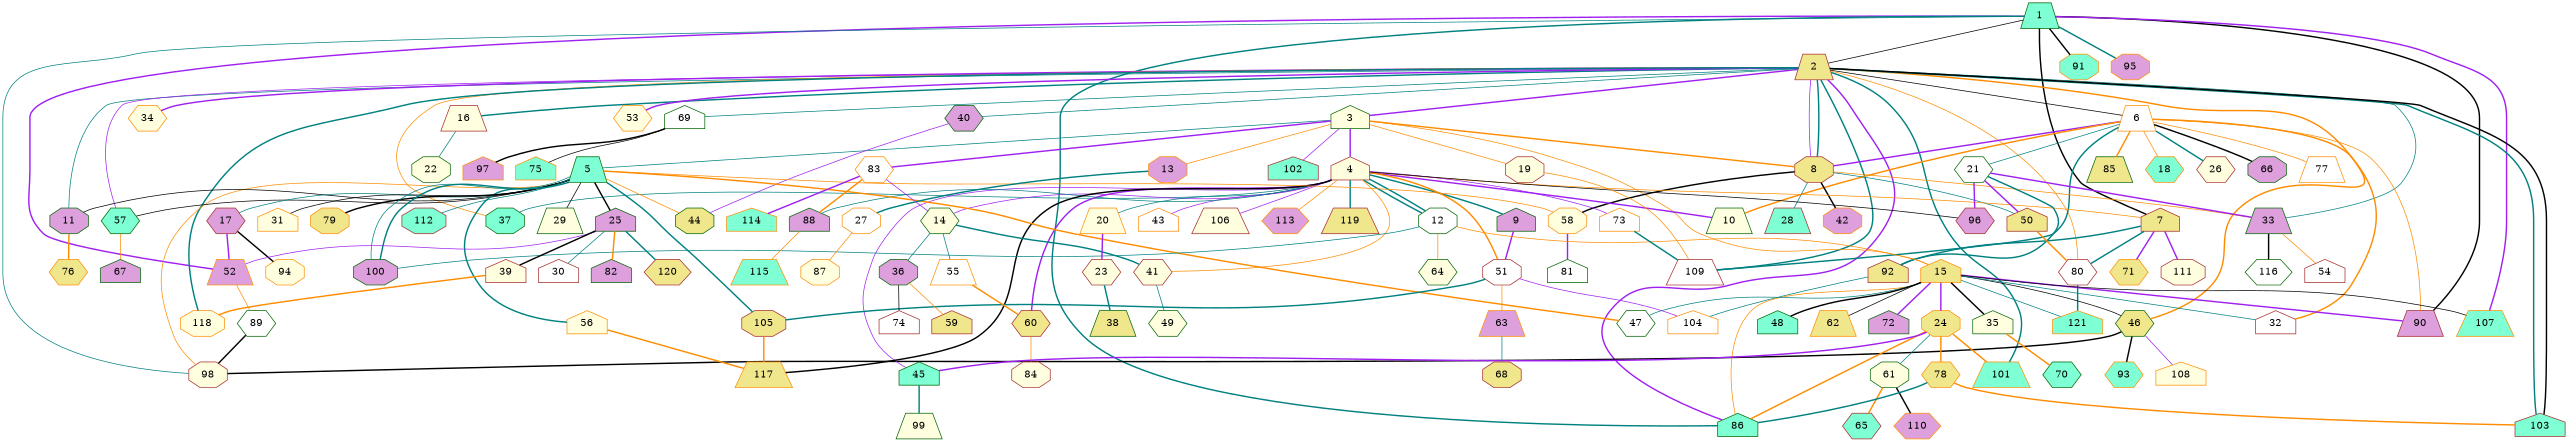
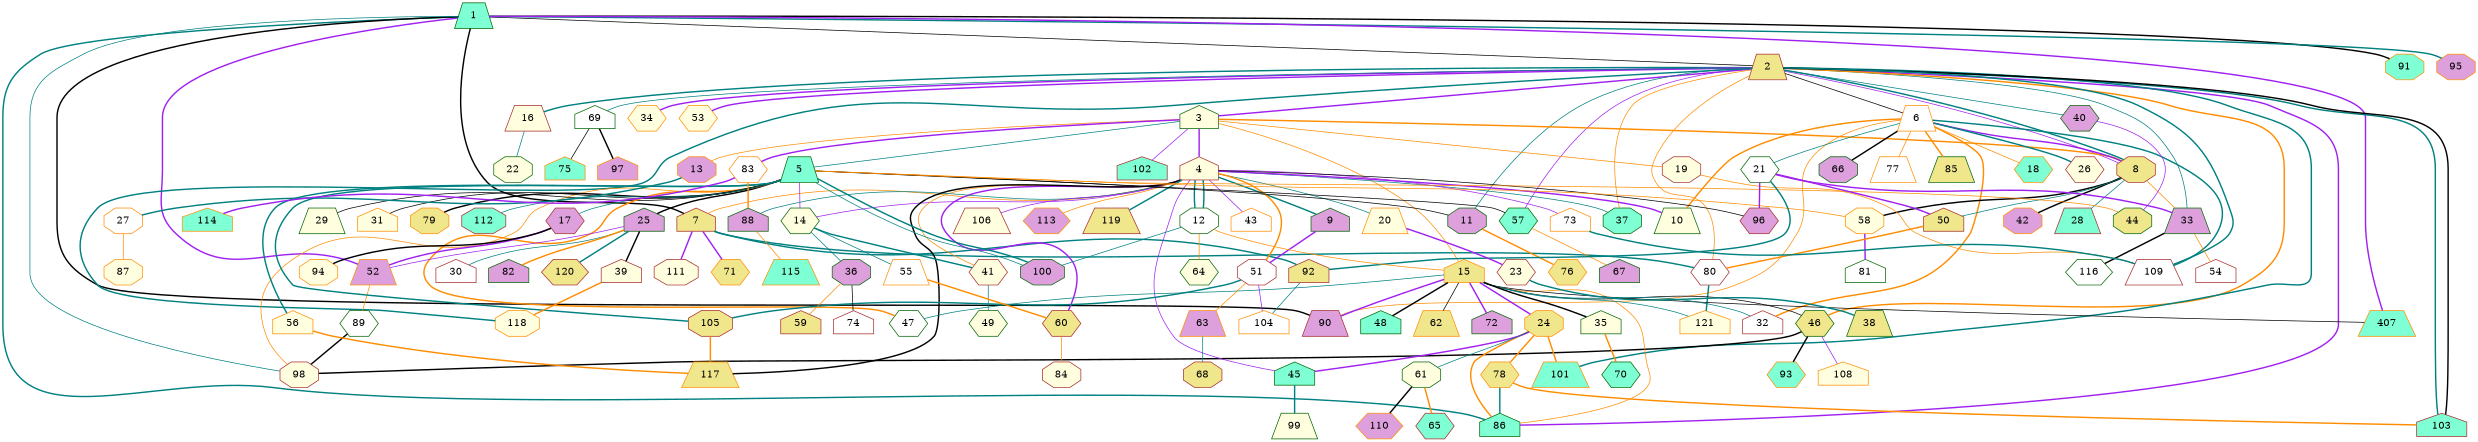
edge "83" -- "14": now "5" -- "14"
node "121": fillcolor aquamarine -> lightyellow
node "107": label "107" -> "407"
